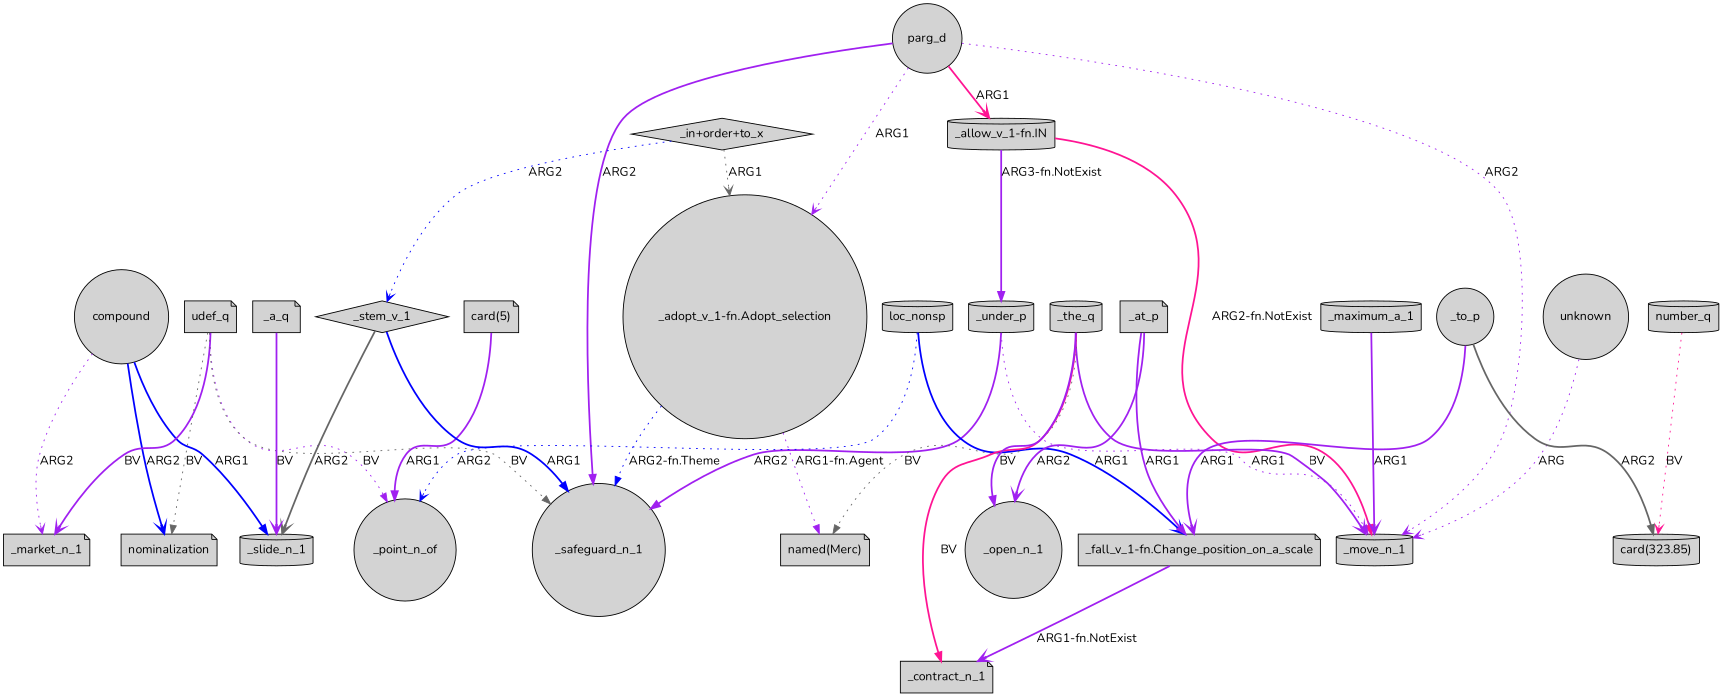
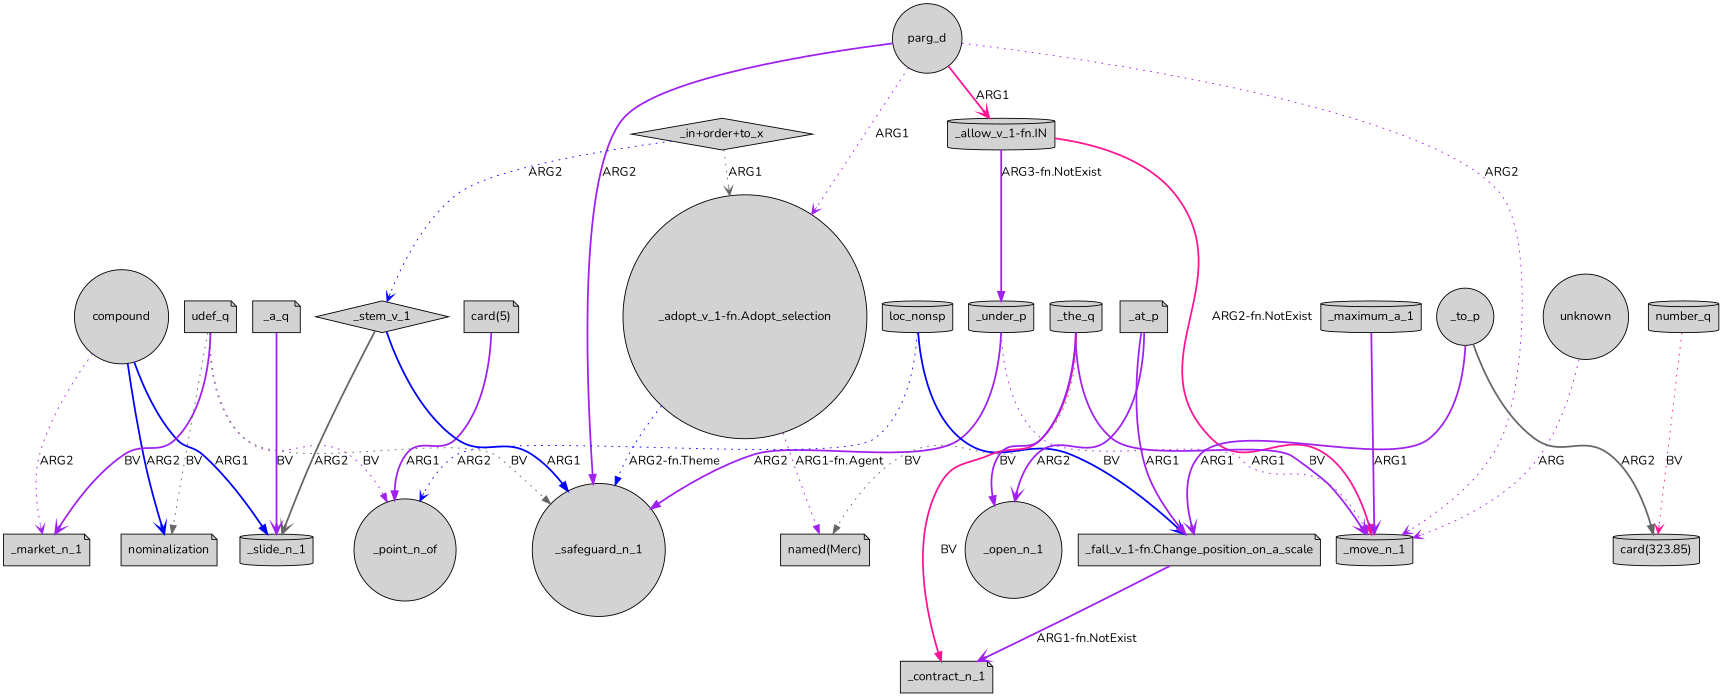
edge "loc_nonsp" -> "_fall_v_1-fn.Change_position_on_a_scale": label "ARG1" -> "BV"
